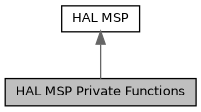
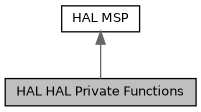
node "HAL MSP Private Functions": label "HAL MSP Private Functions" -> "HAL HAL Private Functions"
